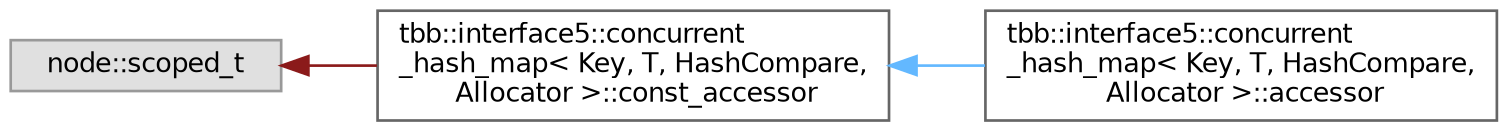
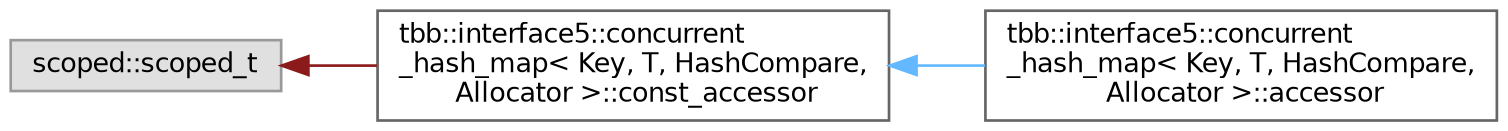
node "node::scoped_t": label "node::scoped_t" -> "scoped::scoped_t"
